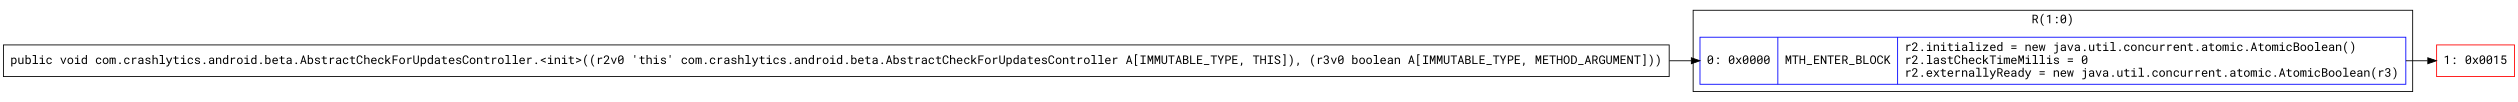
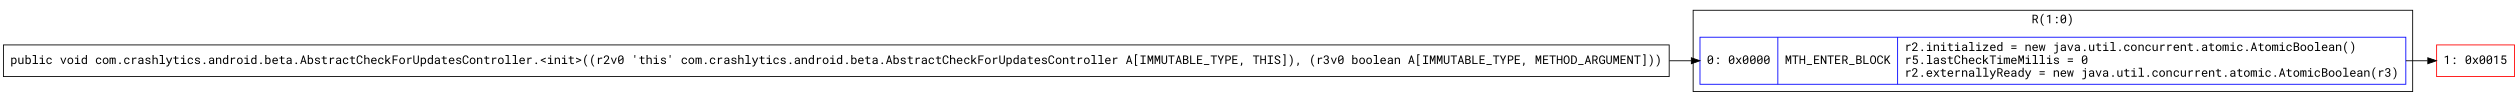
node "0: 0x0000": text "r2.lastCheckTimeMillis = 0" -> "r5.lastCheckTimeMillis = 0"
